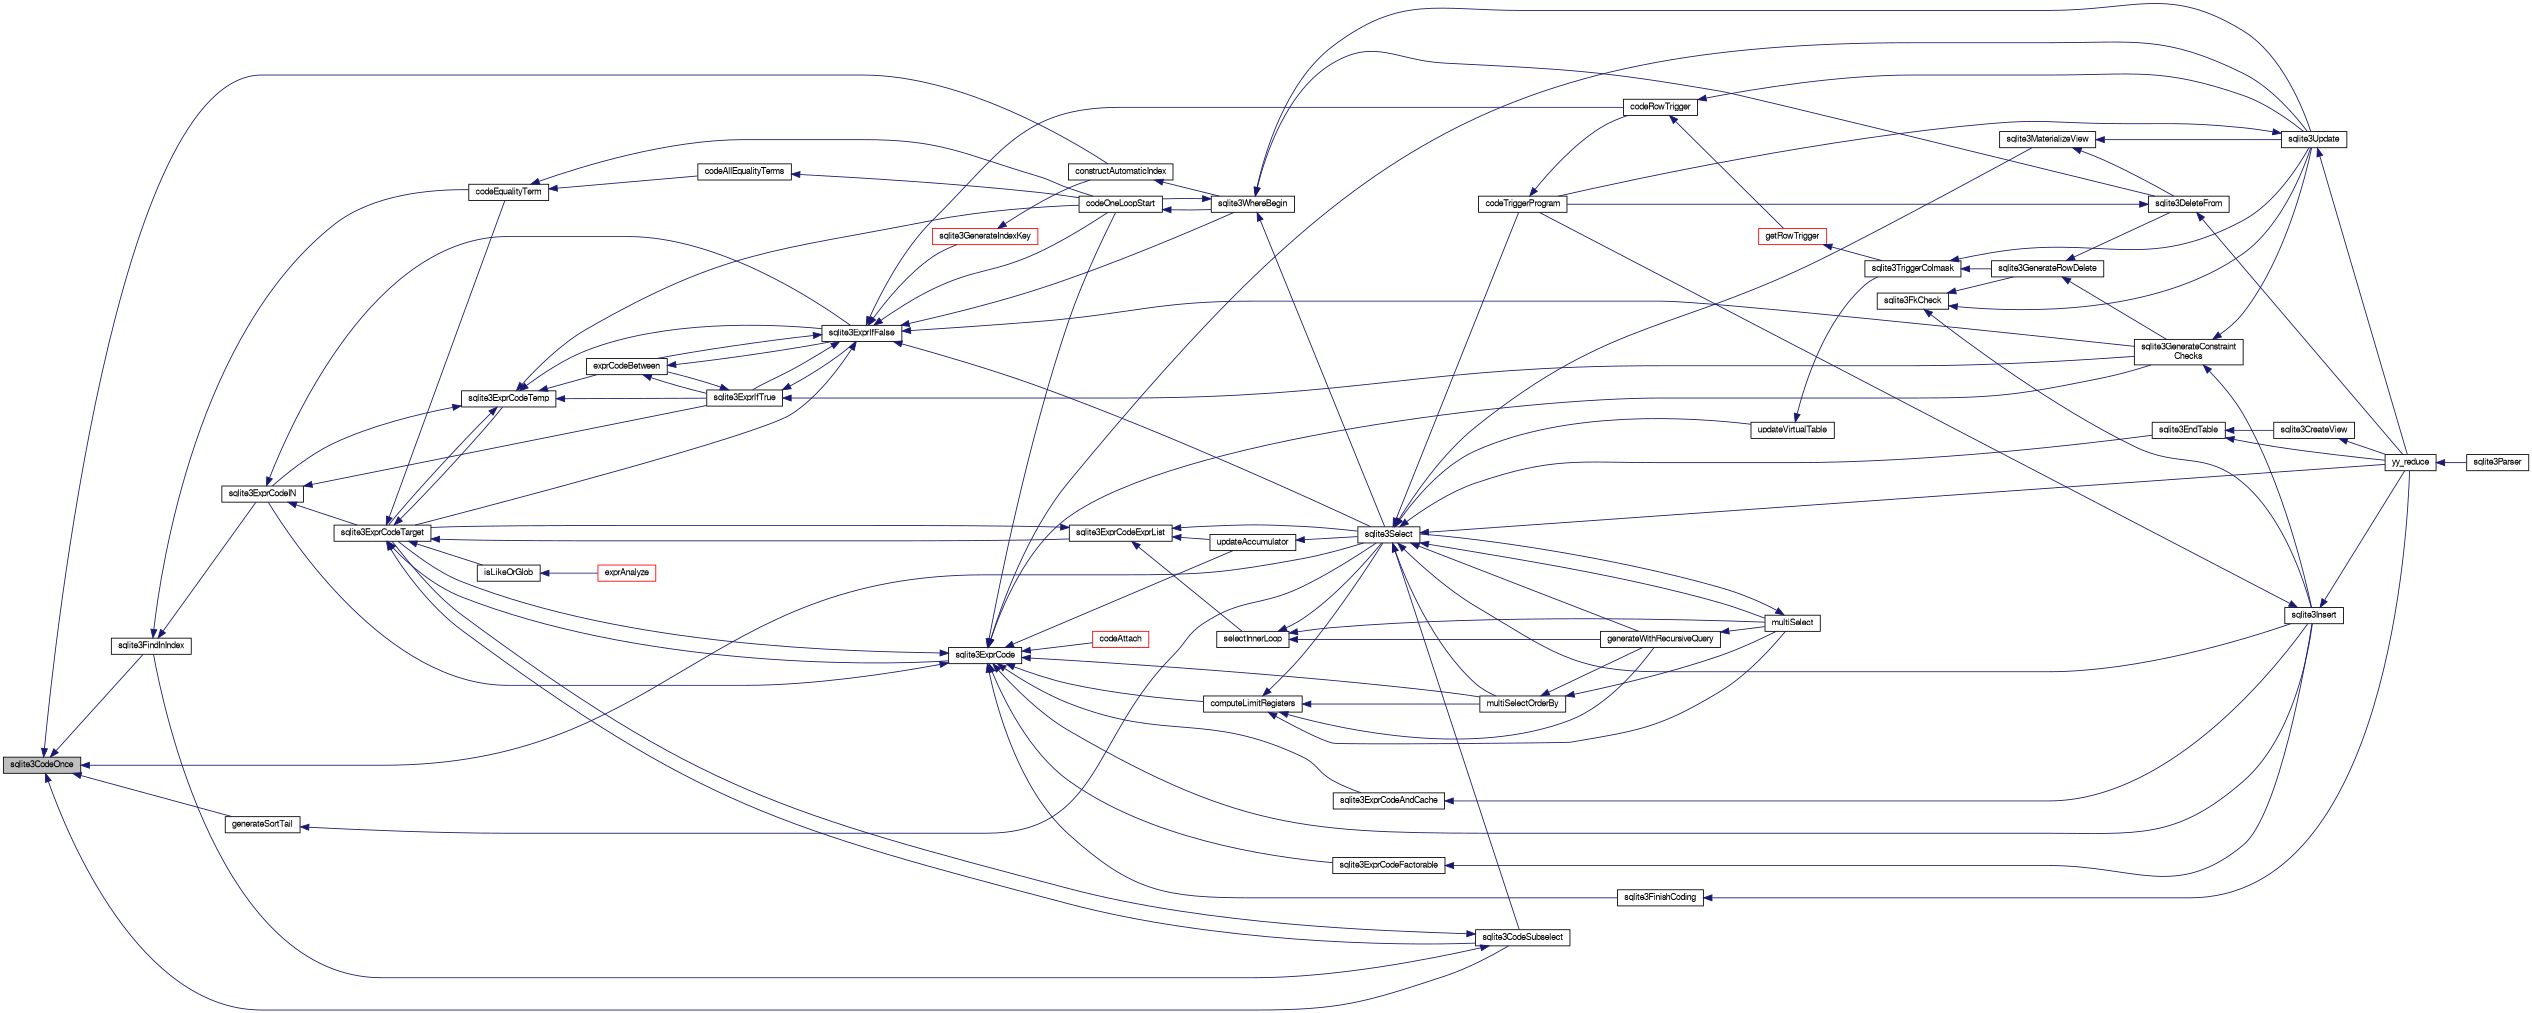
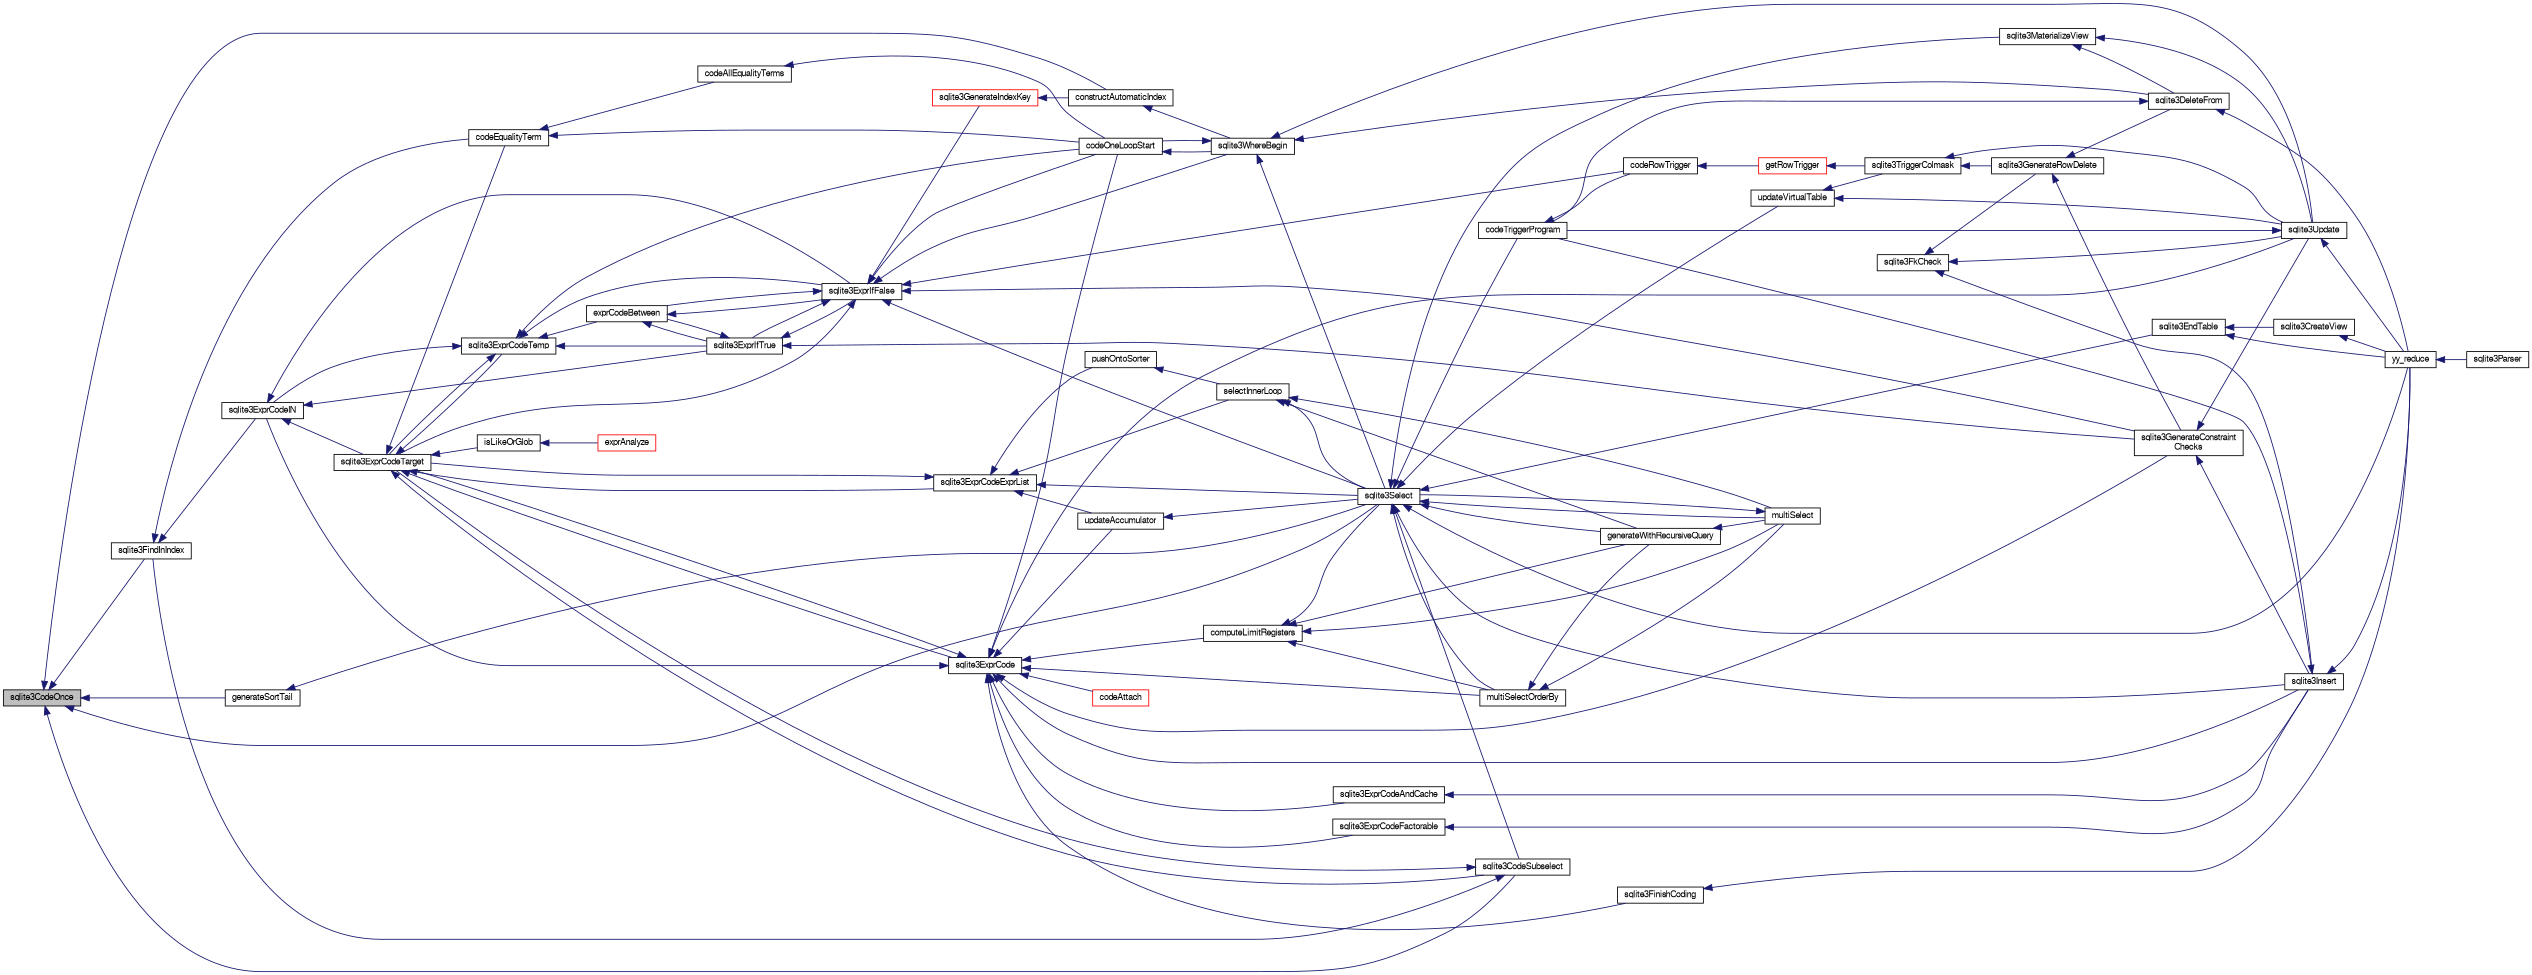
edge "sqlite3Update" -> "codeRowTrigger": now "sqlite3Update" -> "updateVirtualTable"
node "pushOntoSorter": added
